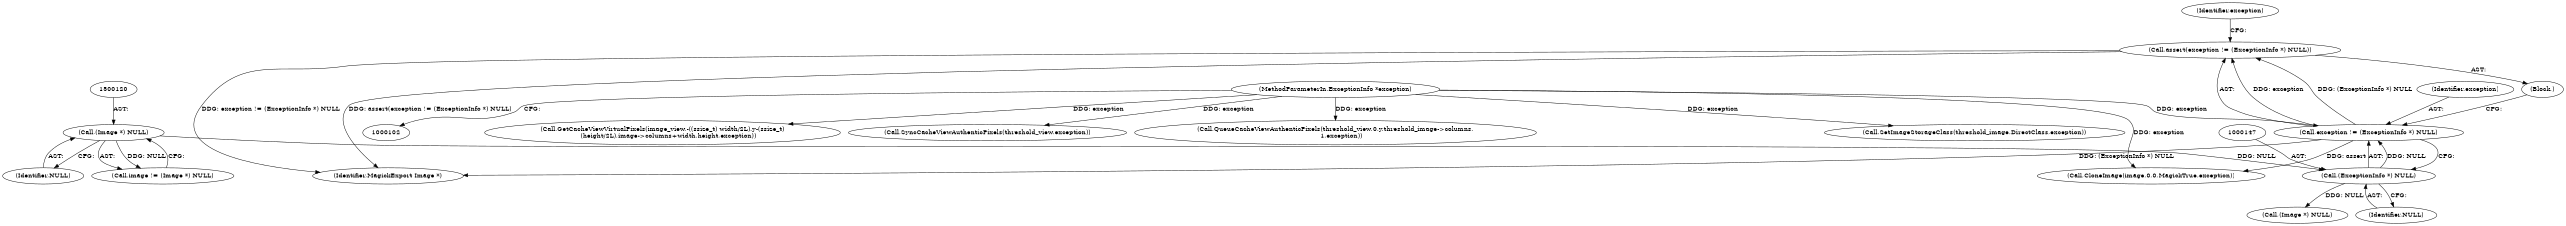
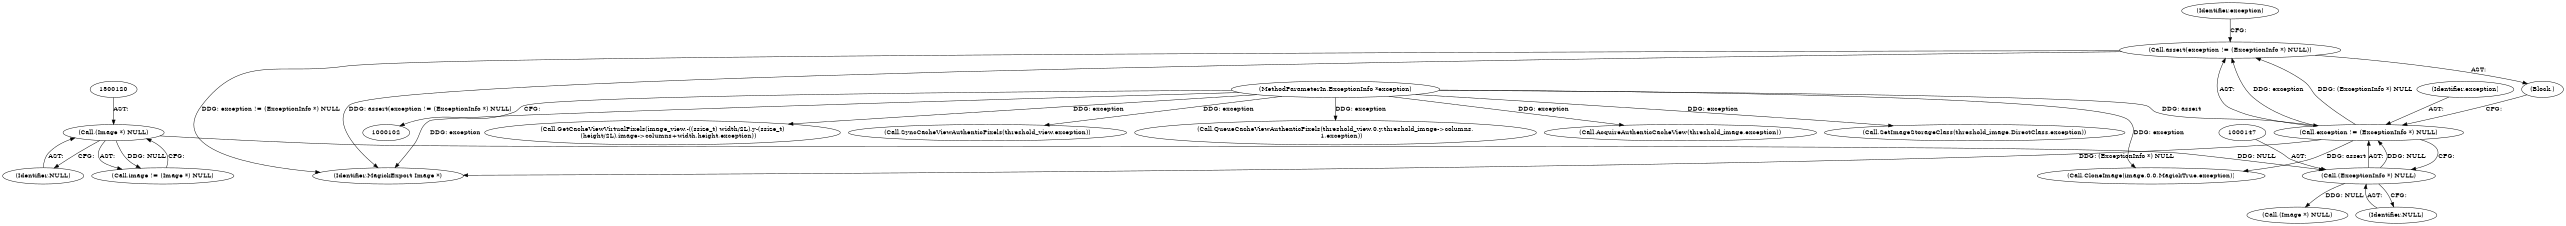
edge "(MethodParameterIn,ExceptionInfo *exception)" -> "(Identifier,MagickExport Image *)": added, label "DDG: exception"
edge "(MethodParameterIn,ExceptionInfo *exception)" -> "(Call,exception != (ExceptionInfo *) NULL)": label "DDG: exception" -> "DDG: assert"
node "(Call,AcquireAuthenticCacheView(threshold_image,exception))": added
